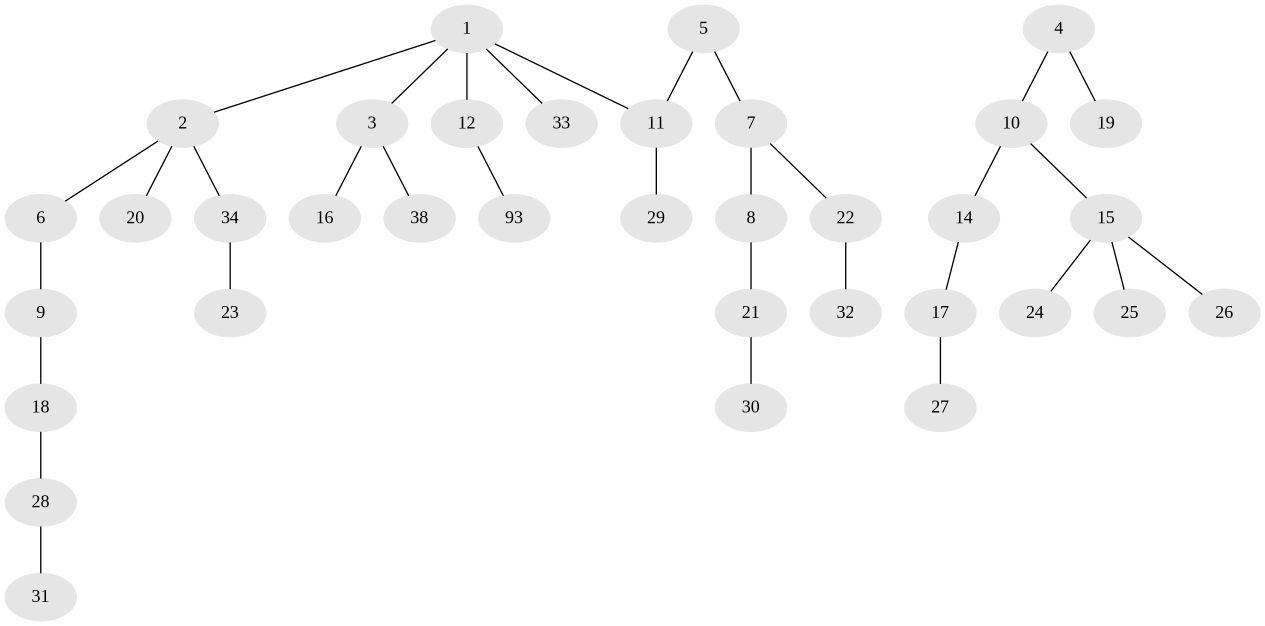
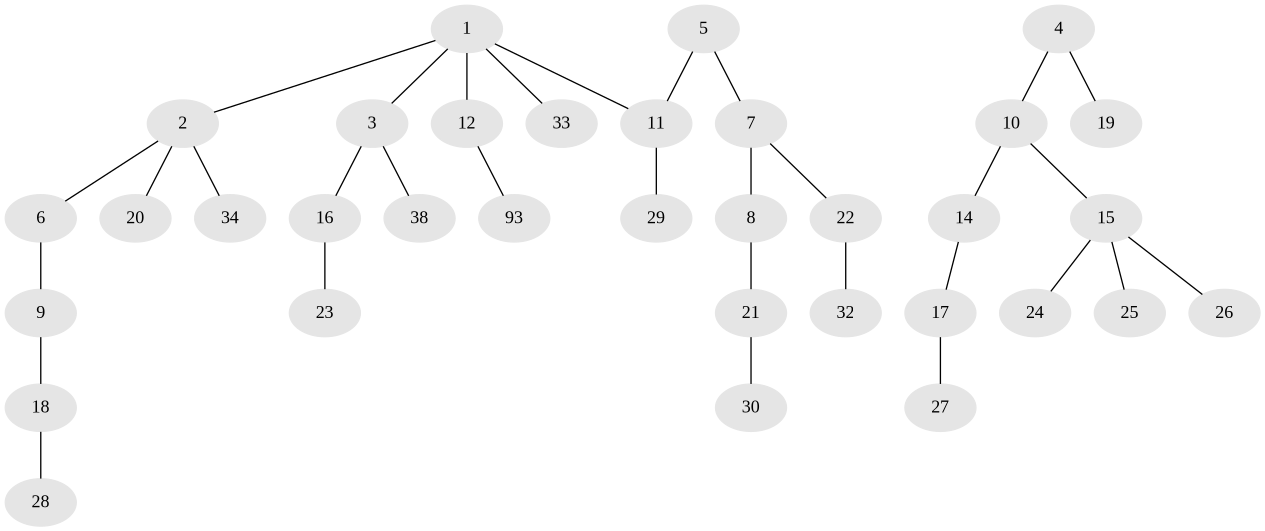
edge "34" -- "23": now "16" -- "23"
node "31": removed
